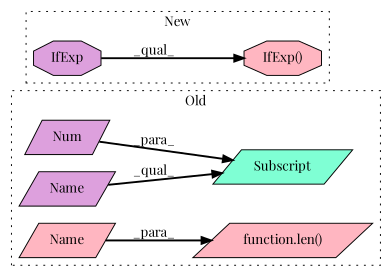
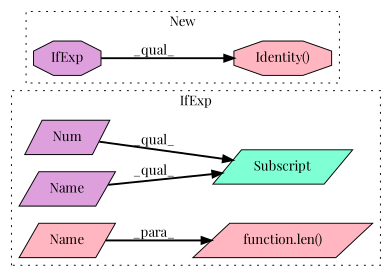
node "IfExp()": label "IfExp()" -> "Identity()"
cluster "Old": label "Old" -> "IfExp"
edge "Num" -> "Subscript": label "_para_" -> "_qual_"
